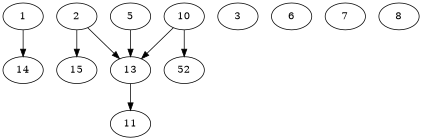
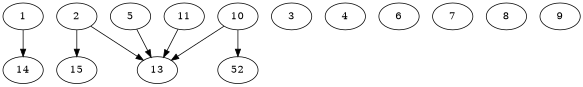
node "4": added
node "9": added
edge "13" -> "11": reversed
